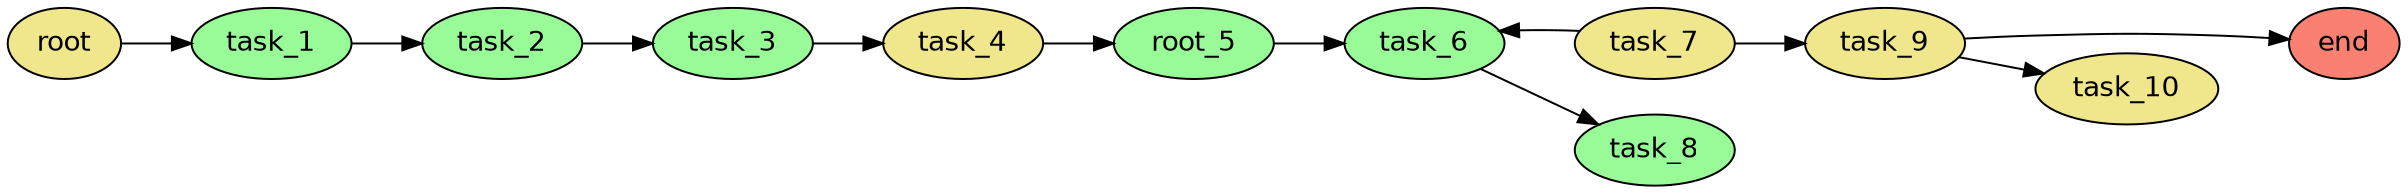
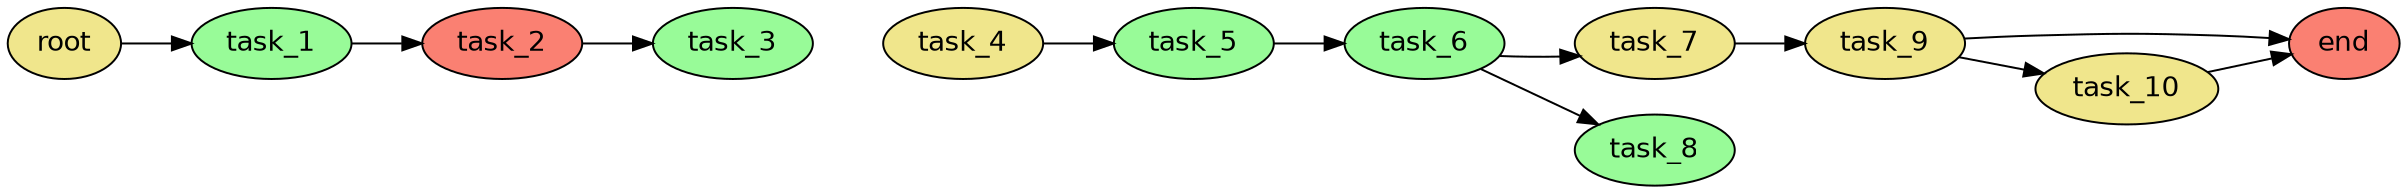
edge "task_7" -> "task_6": reversed
node "task_2": fillcolor palegreen -> salmon
edge "task_3" -> "task_4": removed
node "root_5": label "root_5" -> "task_5"
edge "task_10" -> "end": added
